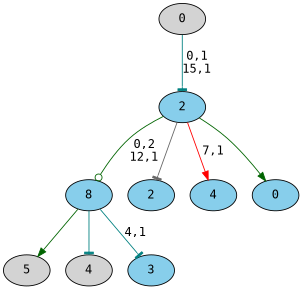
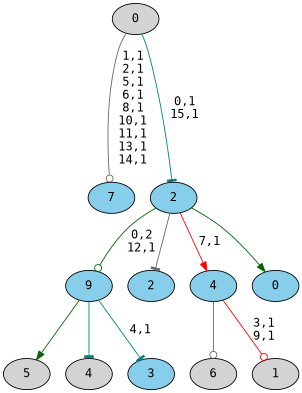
node "8": label "8" -> "9"
node "7": added
node "6": added
node "1": added
